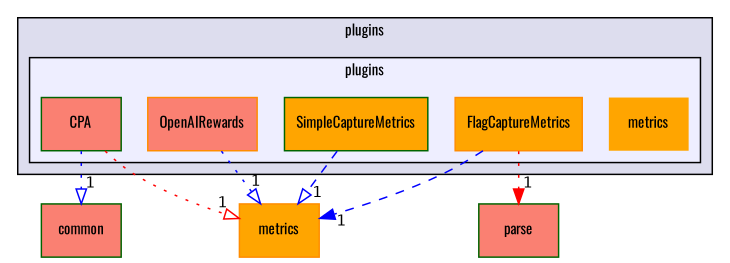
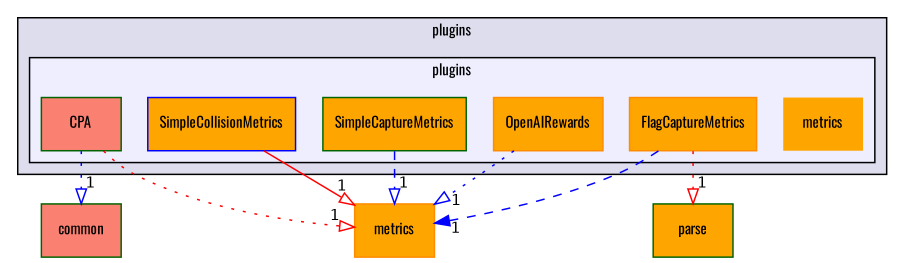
node "OpenAIRewards": fillcolor salmon -> orange
node "SimpleCollisionMetrics": added
edge "FlagCaptureMetrics" -> "parse": arrowhead normal -> onormal
node "parse": fillcolor salmon -> orange
